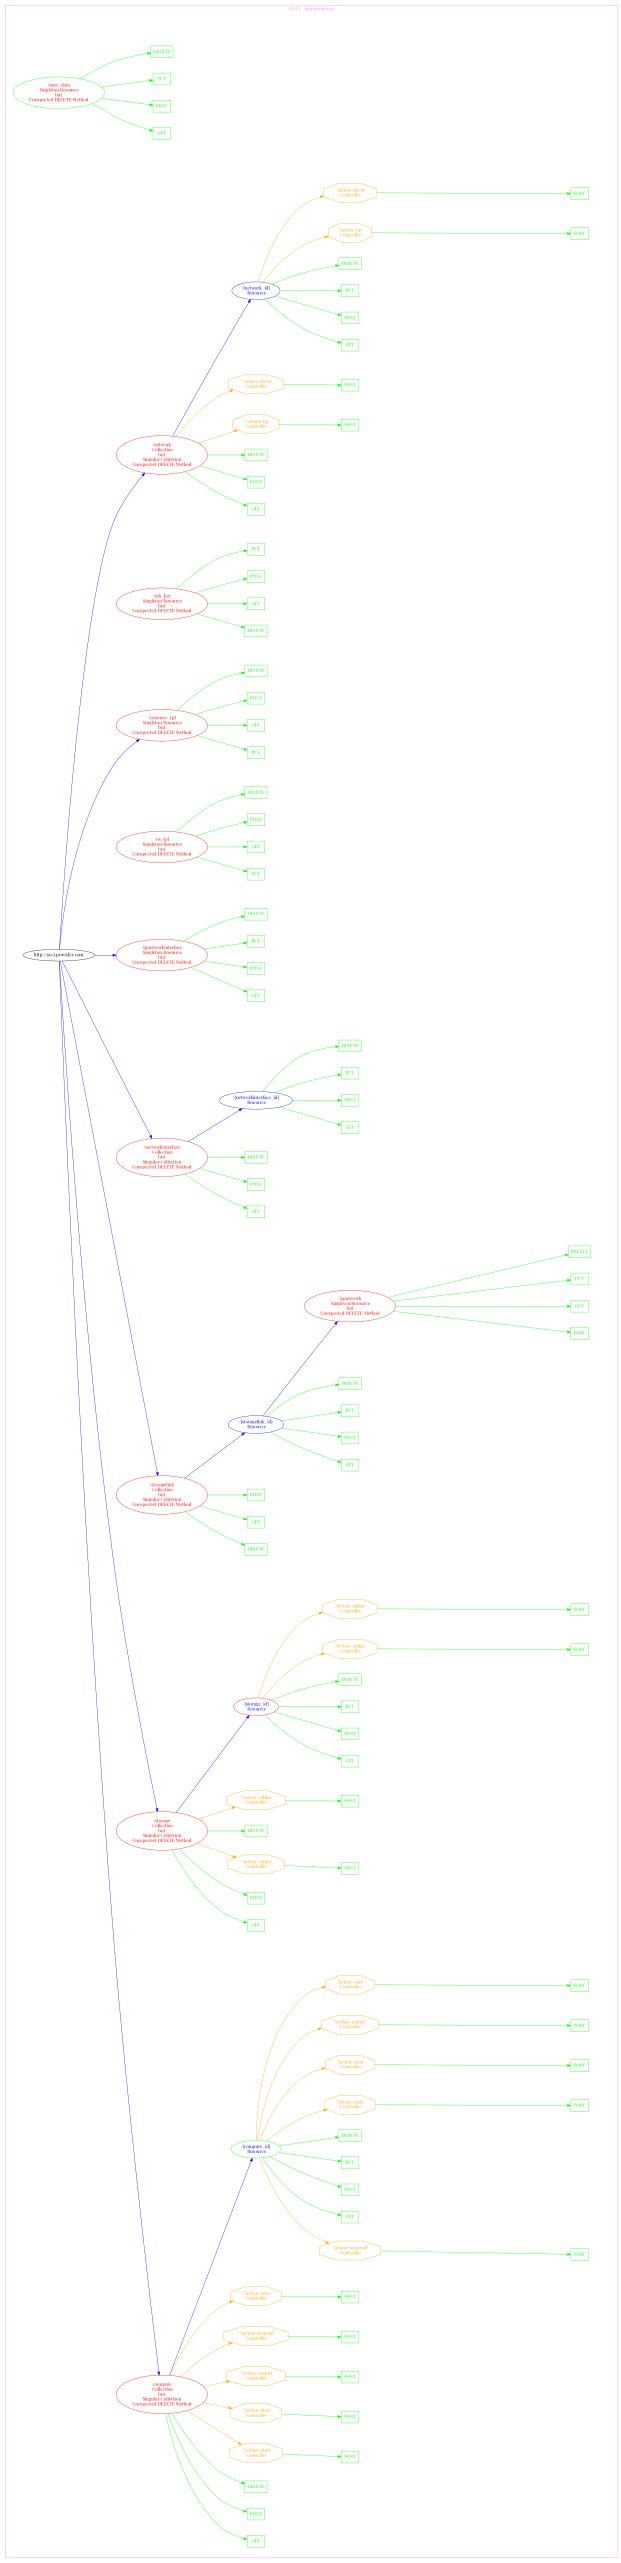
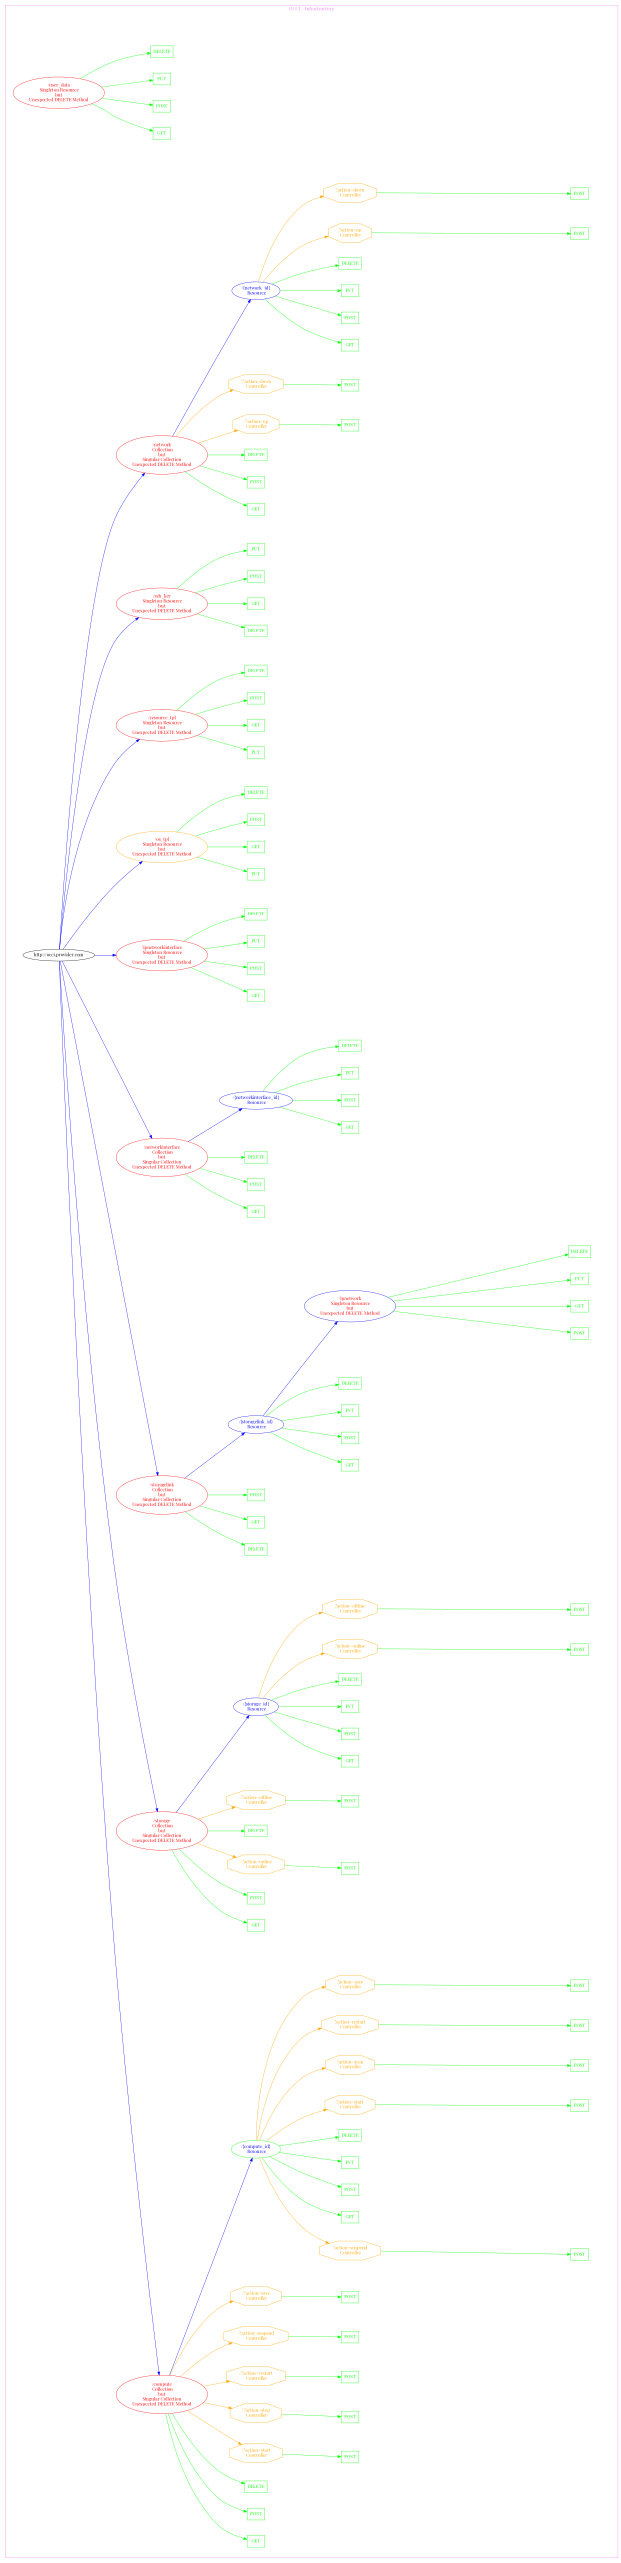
node "/user_data Singleton Resource but Unexpected DELETE Method": color green -> red
edge "http://occi.provider.com" -> "/ssh_key Singleton Resource but Unexpected DELETE Method": added
node "/os_tpl Singleton Resource but Unexpected DELETE Method": color red -> orange
edge "http://occi.provider.com" -> "/os_tpl Singleton Resource but Unexpected DELETE Method": added
node "/ipnetwork Singleton Resource but Unexpected DELETE Method": color red -> blue
node "/{storage_id} Resource": color red -> blue
